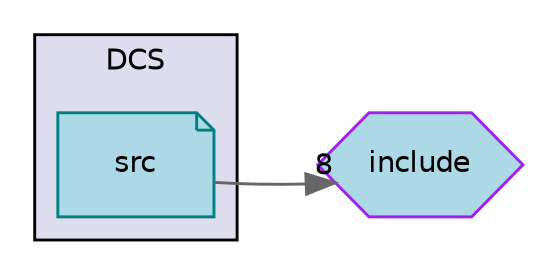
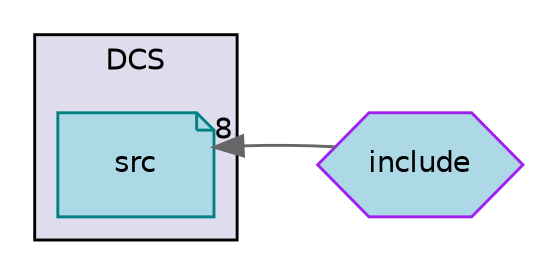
edge "src" -> "include": reversed
